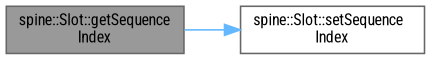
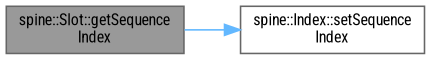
node "spine::Slot::setSequence Index": label "spine::Slot::setSequence Index" -> "spine::Index::setSequence Index"
